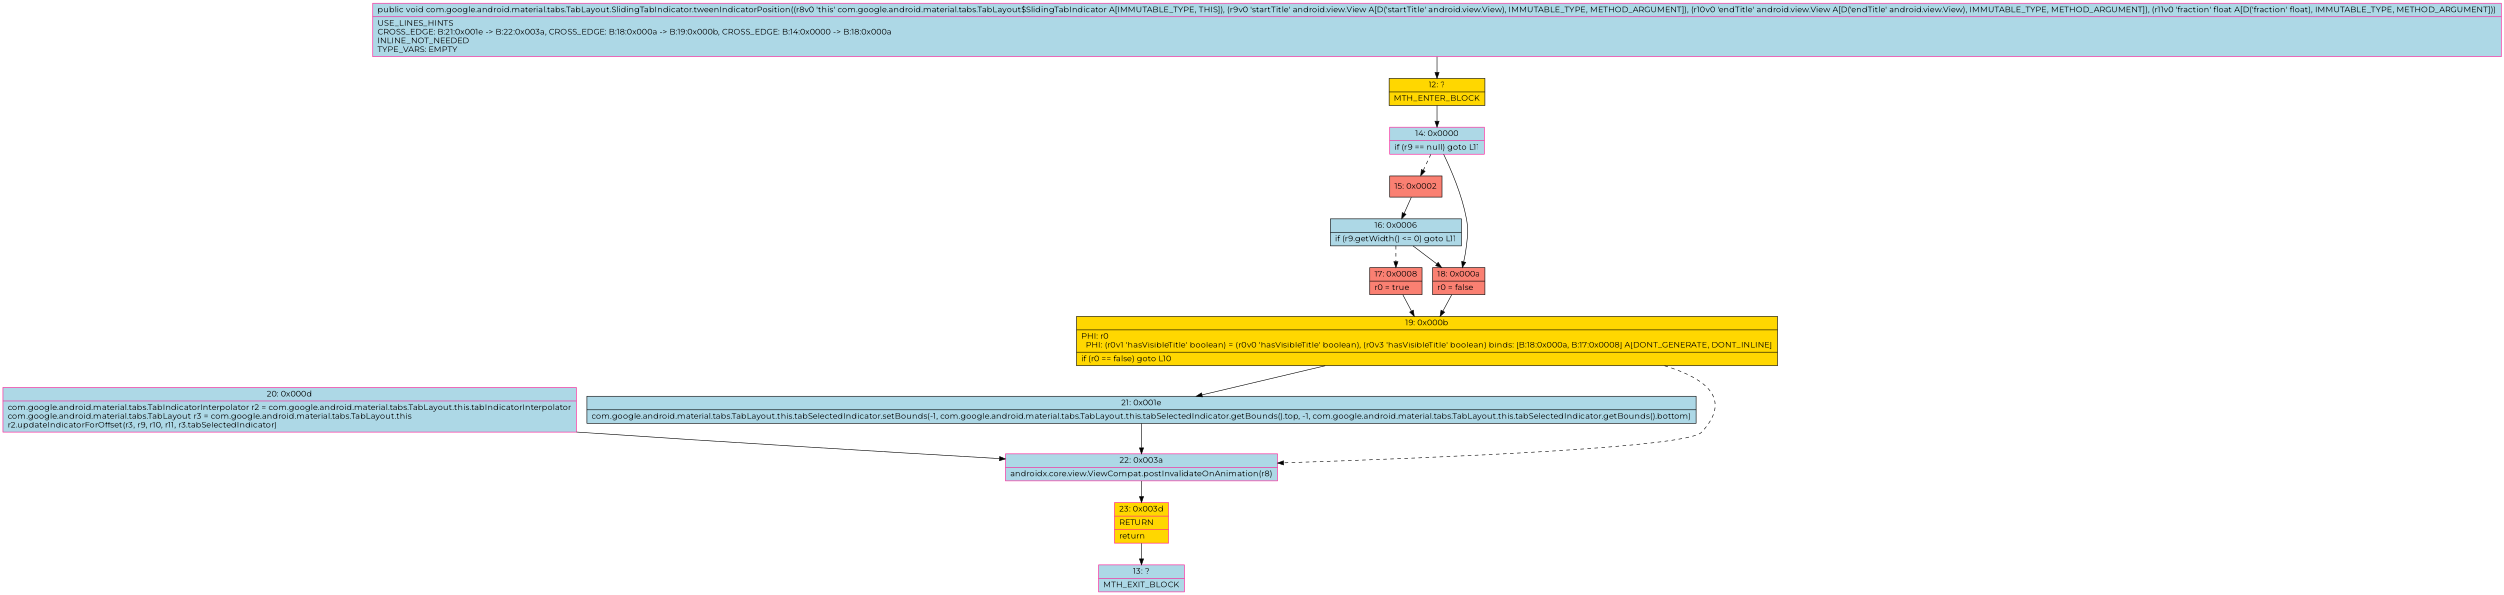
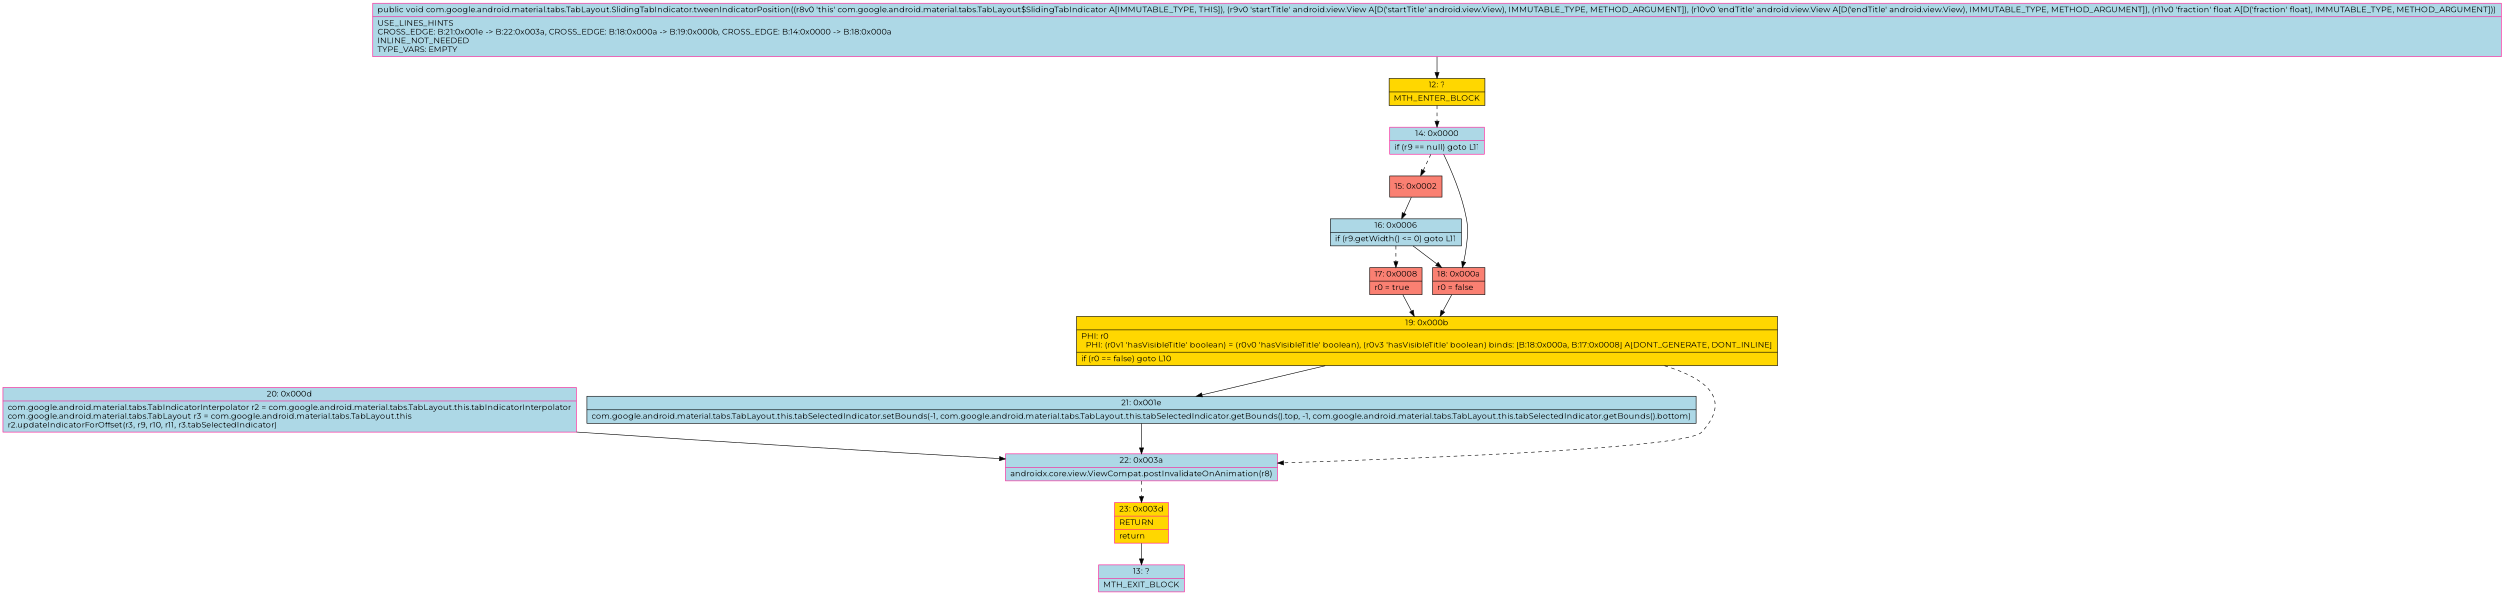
edge "12: ?" -> "14: 0x0000": style solid -> dashed
edge "22: 0x003a" -> "23: 0x003d": style solid -> dashed
